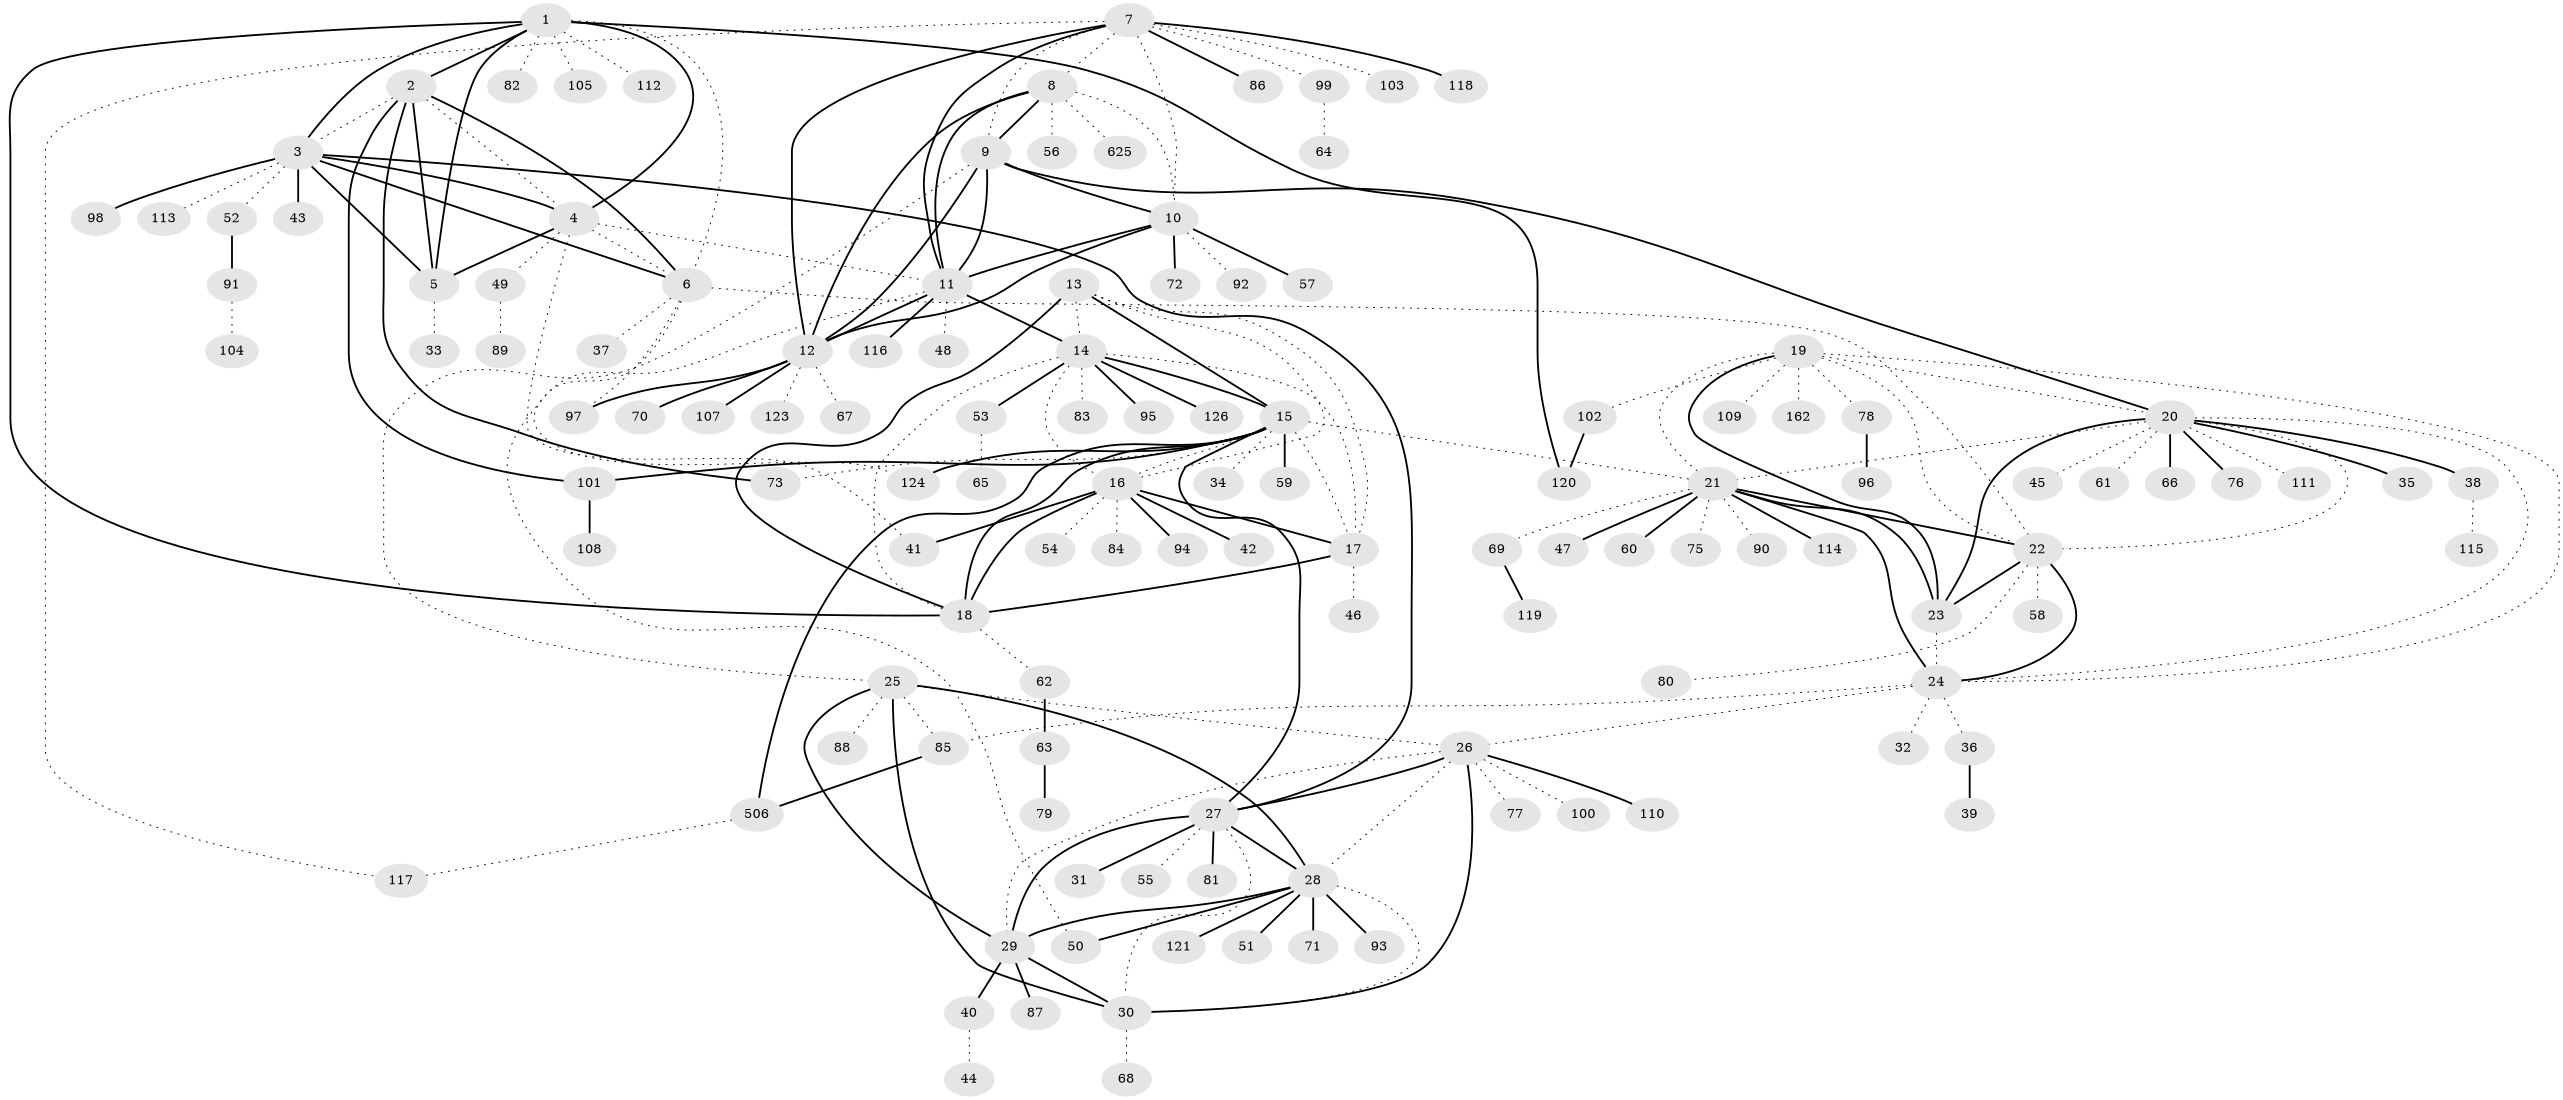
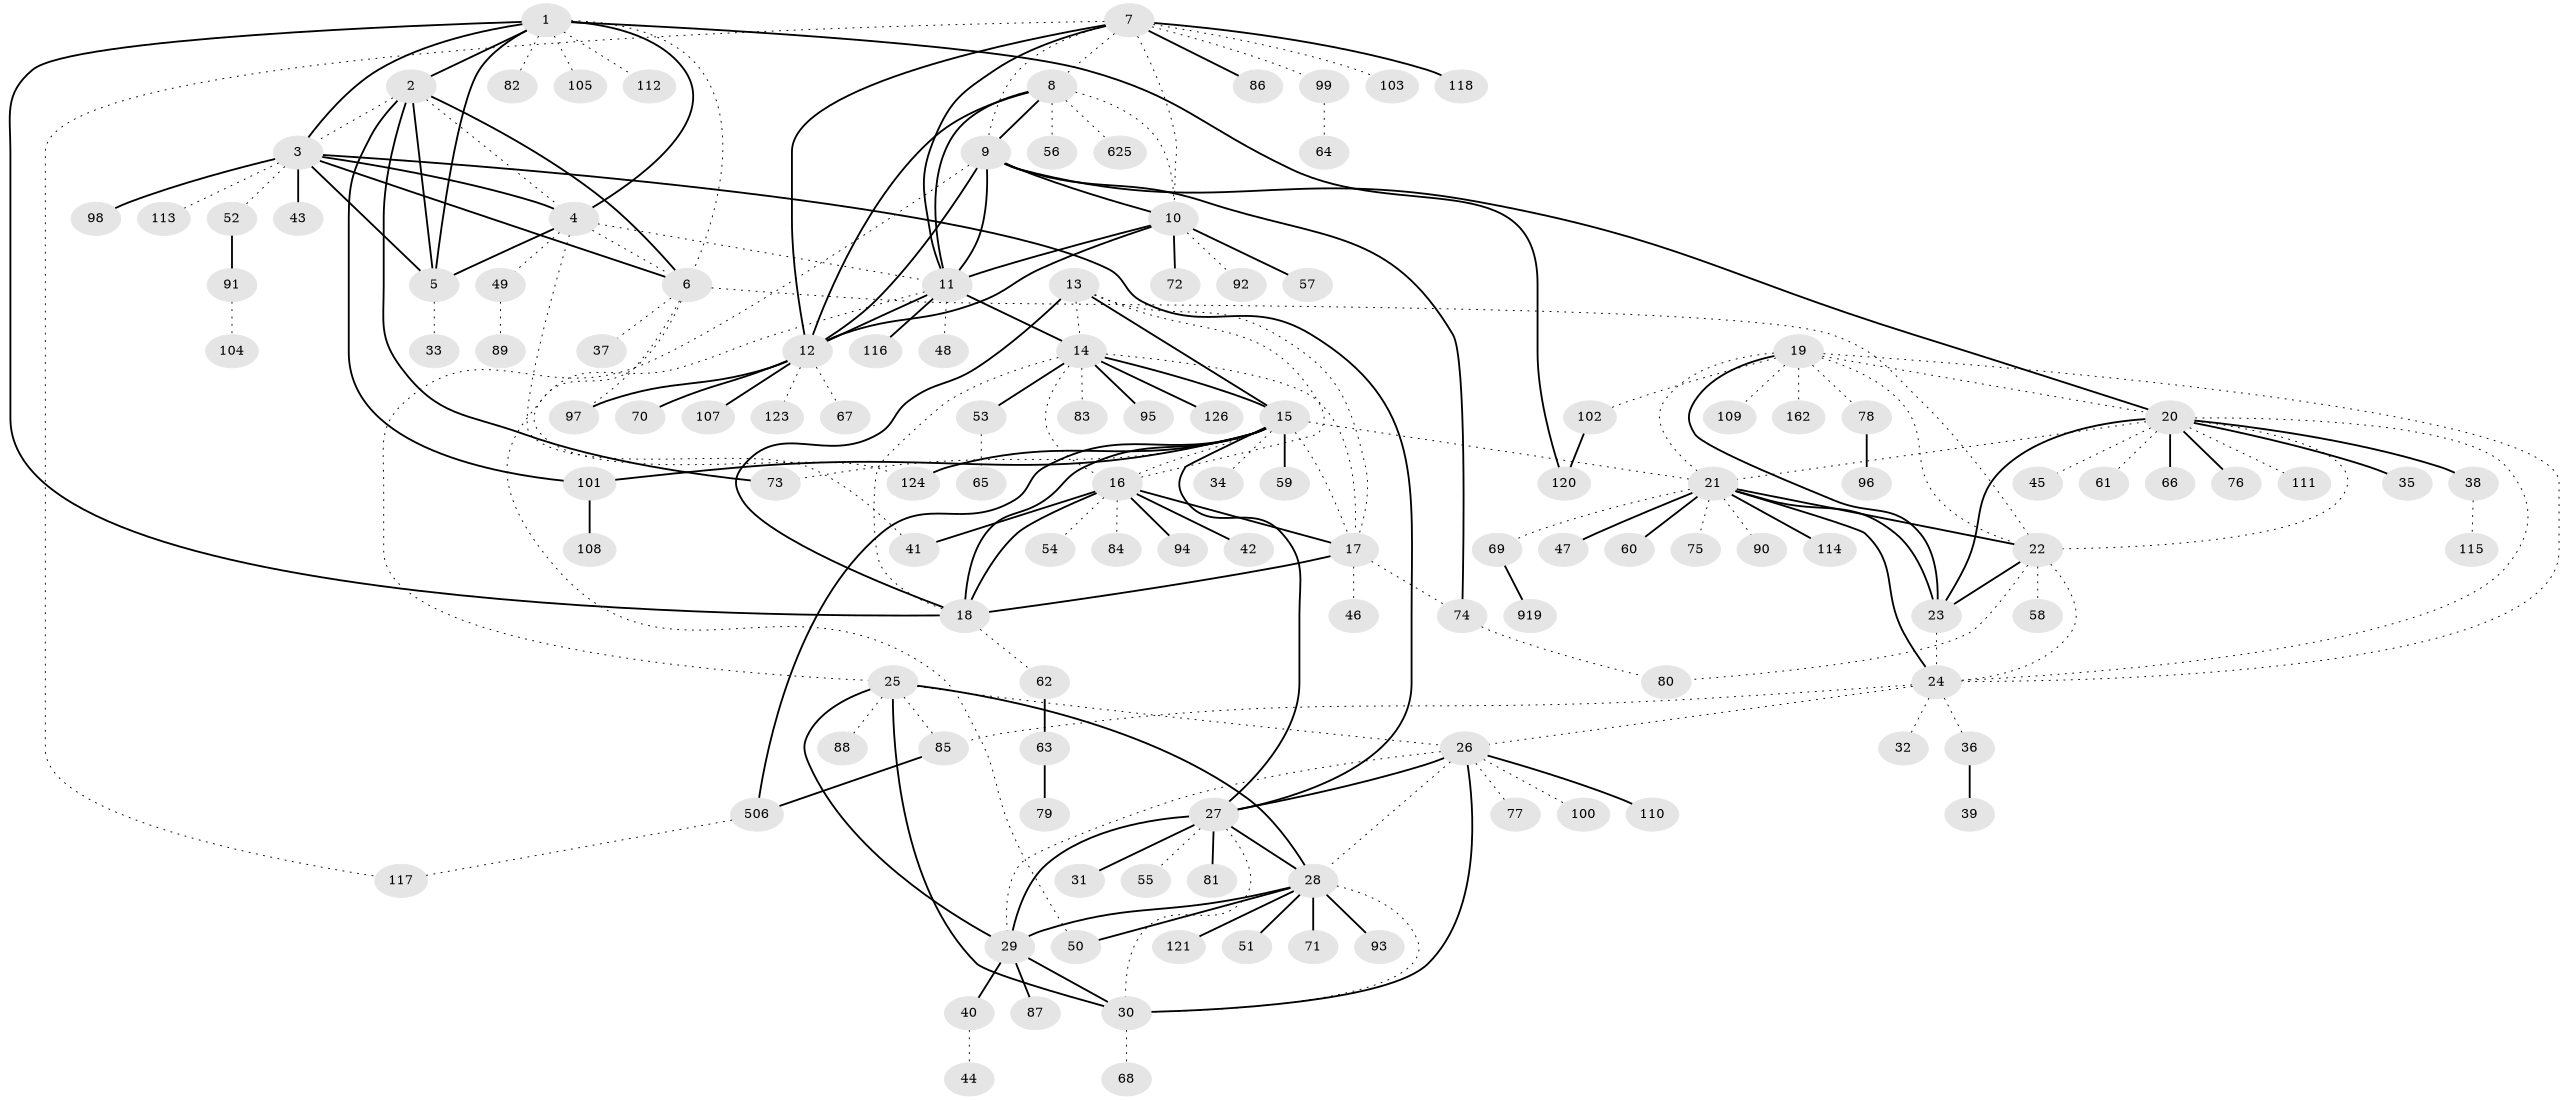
node "74": added
node "119": label "119" -> "919"
edge "22" -- "24": style bold -> dotted
